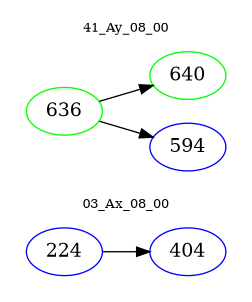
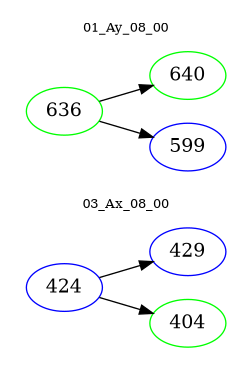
cluster "41_Ay_08_00": label "41_Ay_08_00" -> "01_Ay_08_00"
node "594": label "594" -> "599"
node "224": label "224" -> "424"
node "429": added
node "404": color blue -> green
